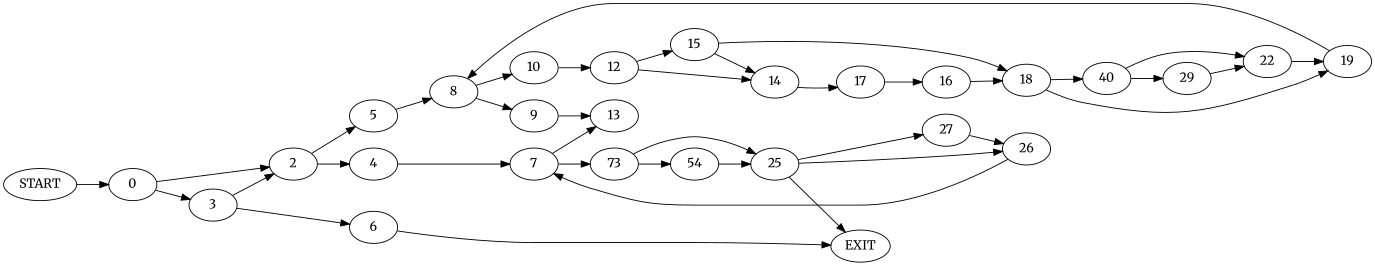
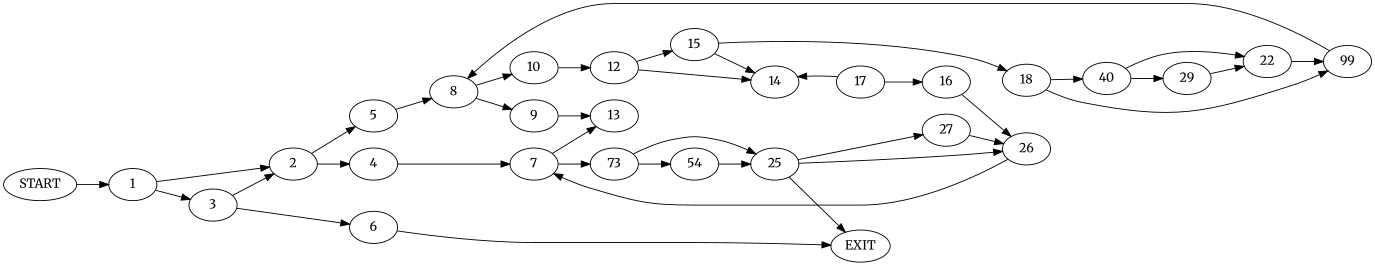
node "19": label "19" -> "99"
edge "16" -> "18": now "16" -> "26"
edge "14" -> "17": reversed
node "0": label "0" -> "1"
